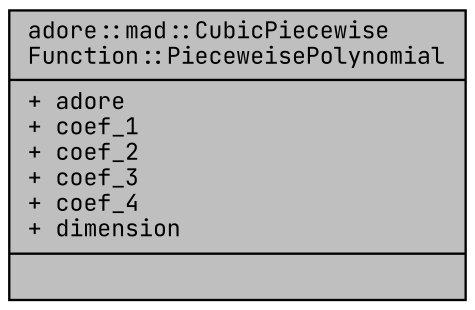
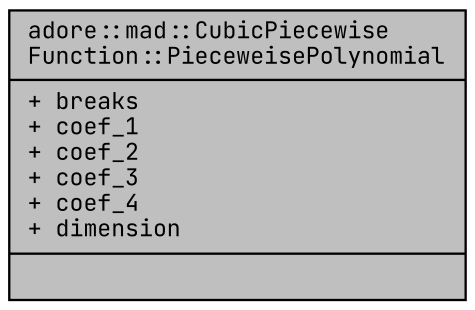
node "adore::mad::CubicPiecewise": text "+ adore" -> "+ breaks"
